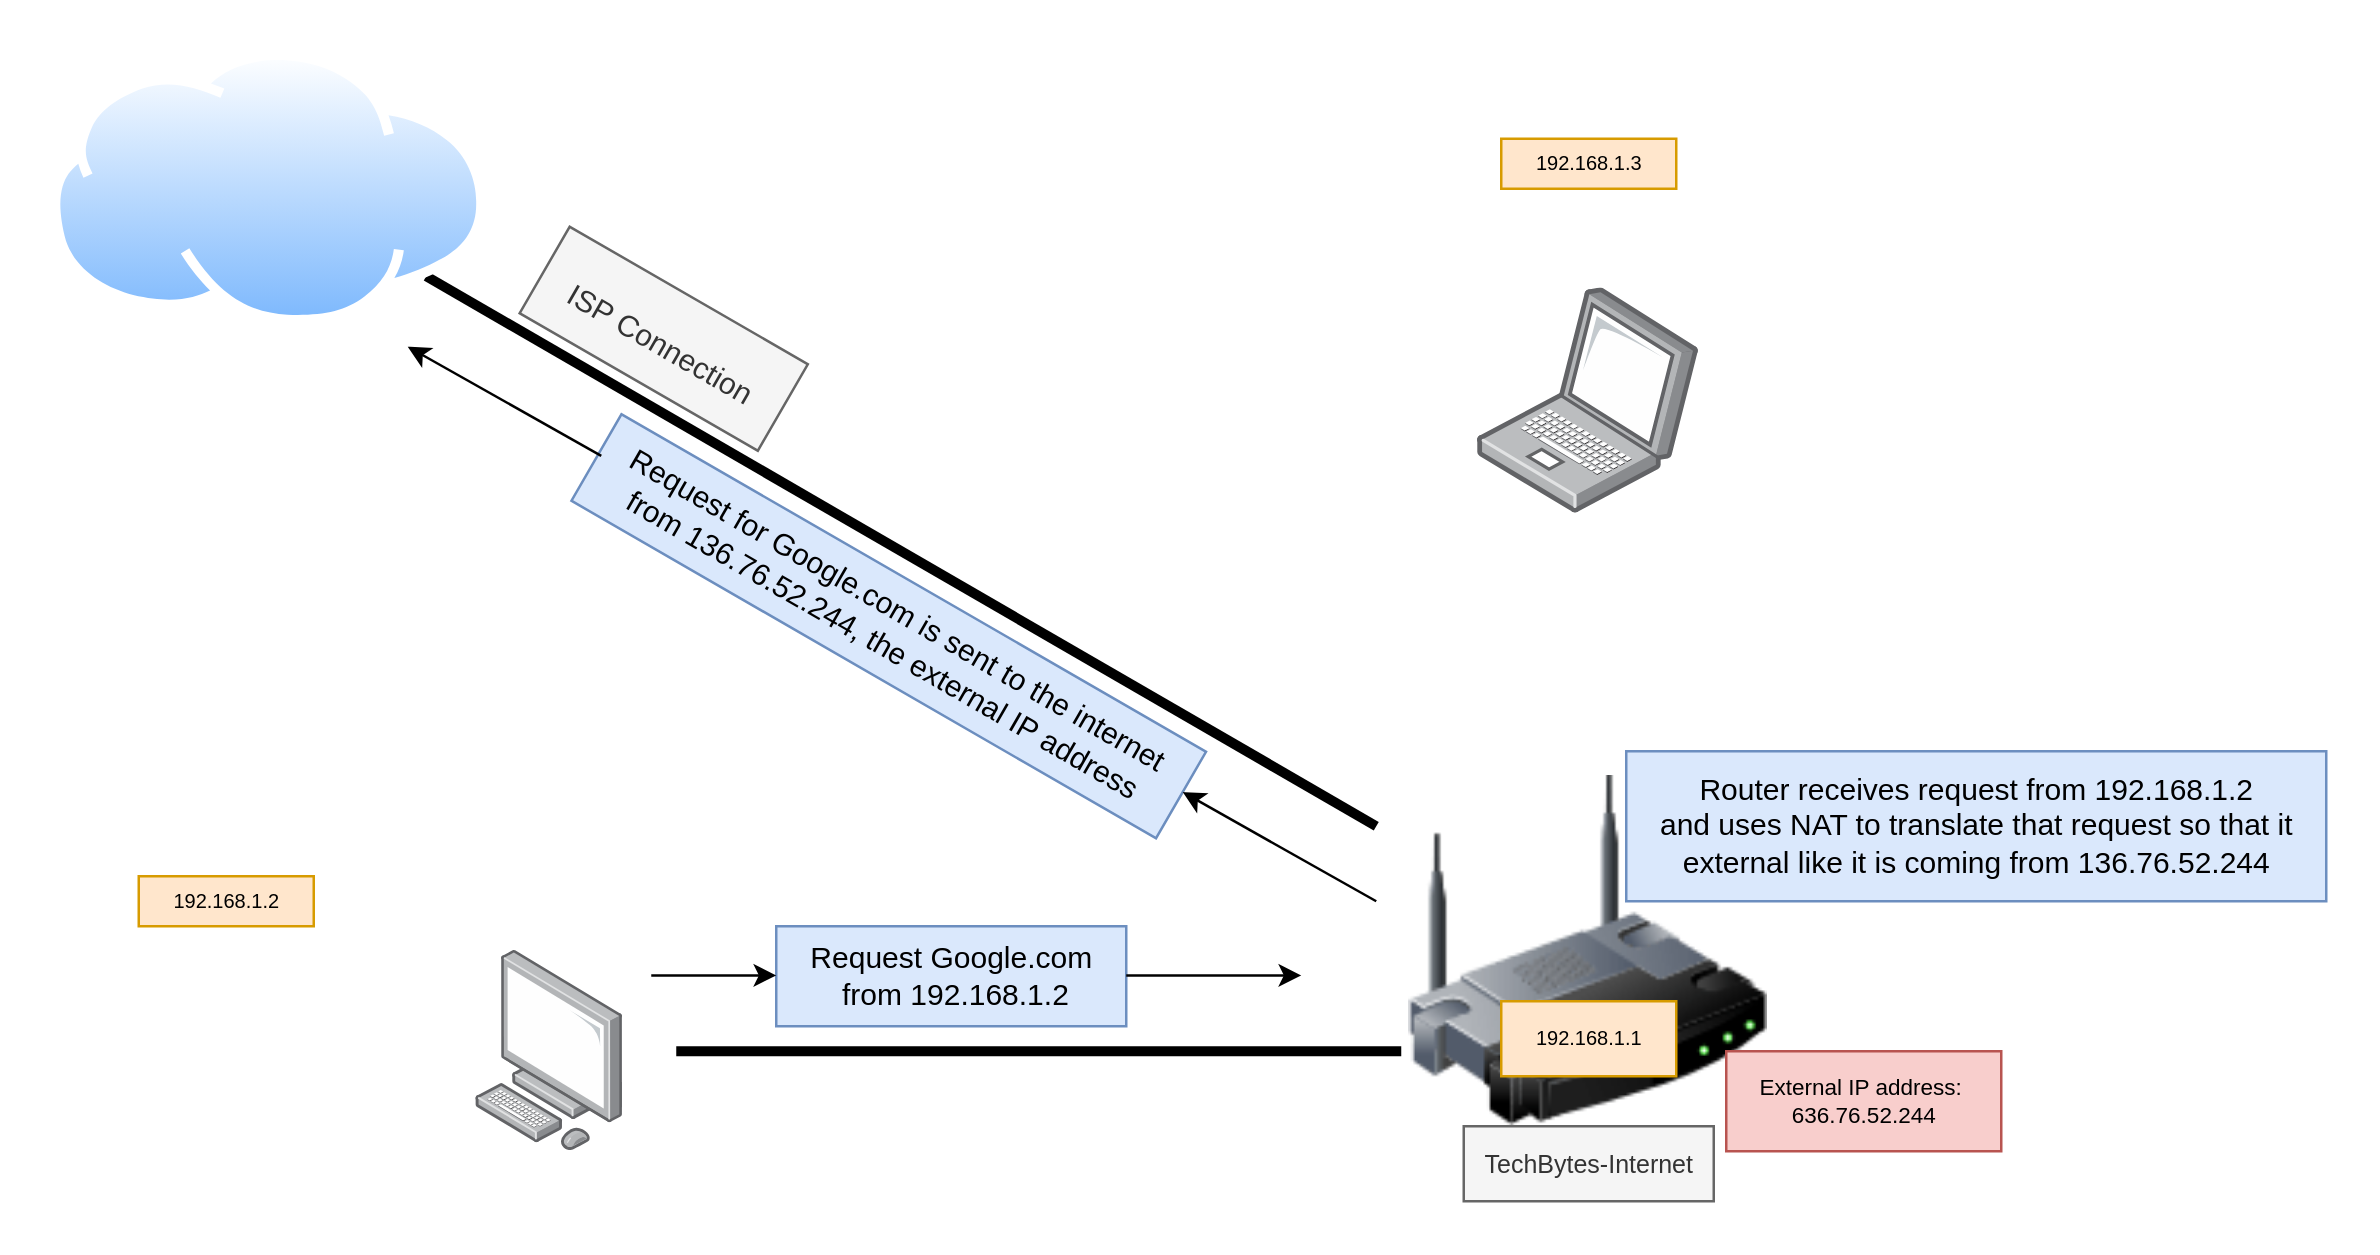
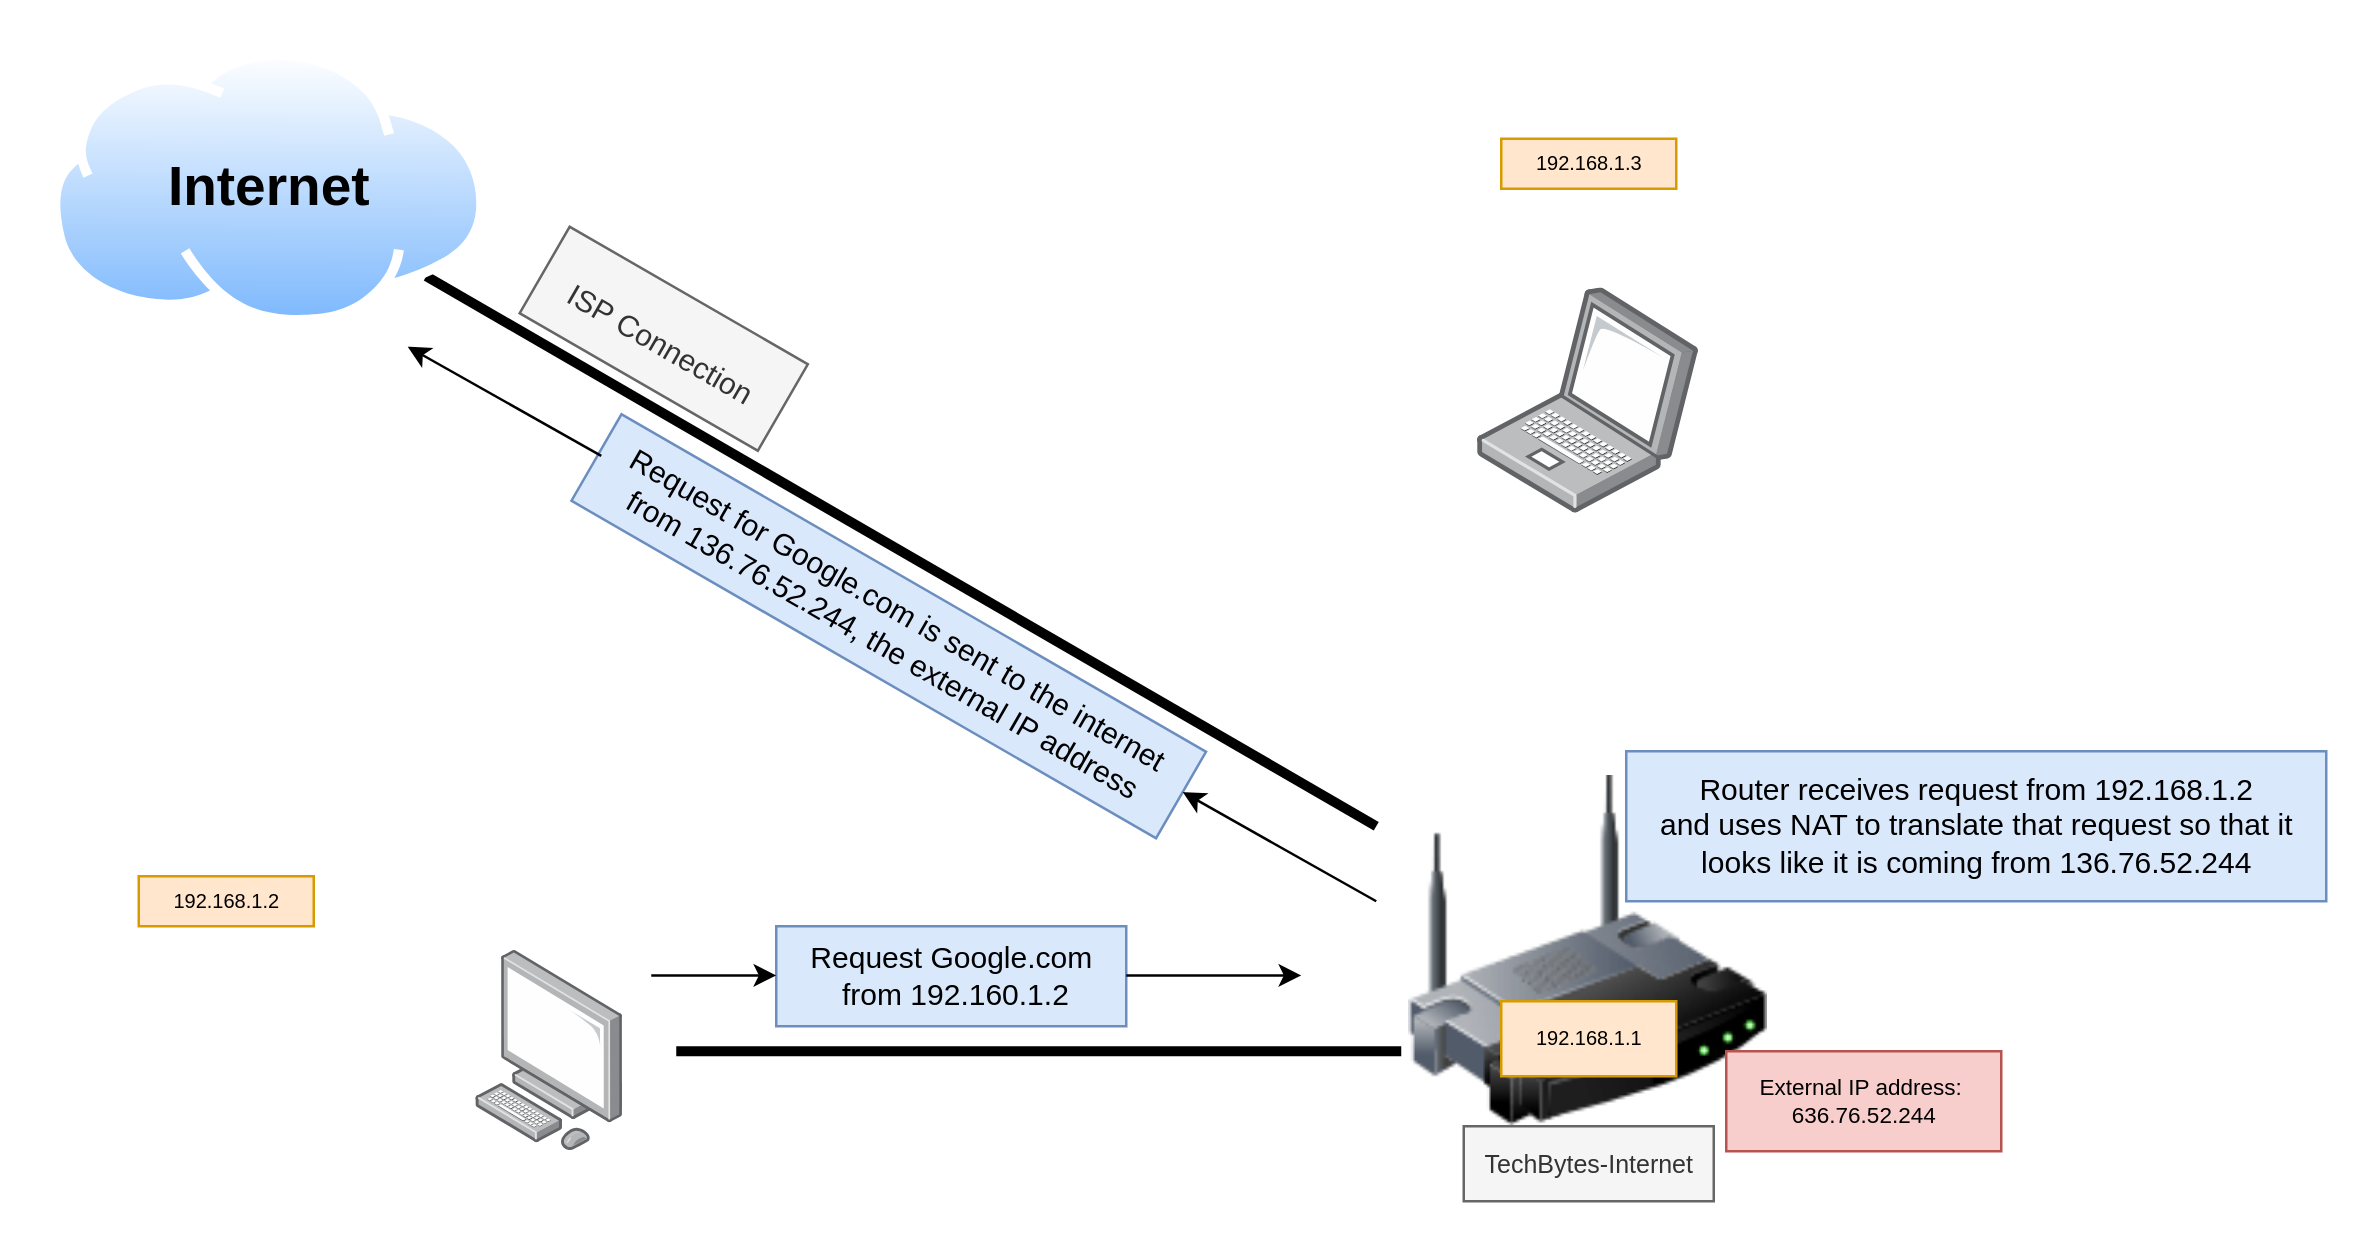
node "Internet": added
node "Router receives request from 192.168.1.2 and uses NAT to translate that request so that it external like it is coming from 136.76.52.244": label "Router receives request from 192.168.1.2 and uses NAT to translate that request so that it external like it is coming from 136.76.52.244" -> "Router receives request from 192.168.1.2 and uses NAT to translate that request so that it looks like it is coming from 136.76.52.244"
node "Request Google.com from 192.168.1.2": label "Request Google.com from 192.168.1.2" -> "Request Google.com from 192.160.1.2"
